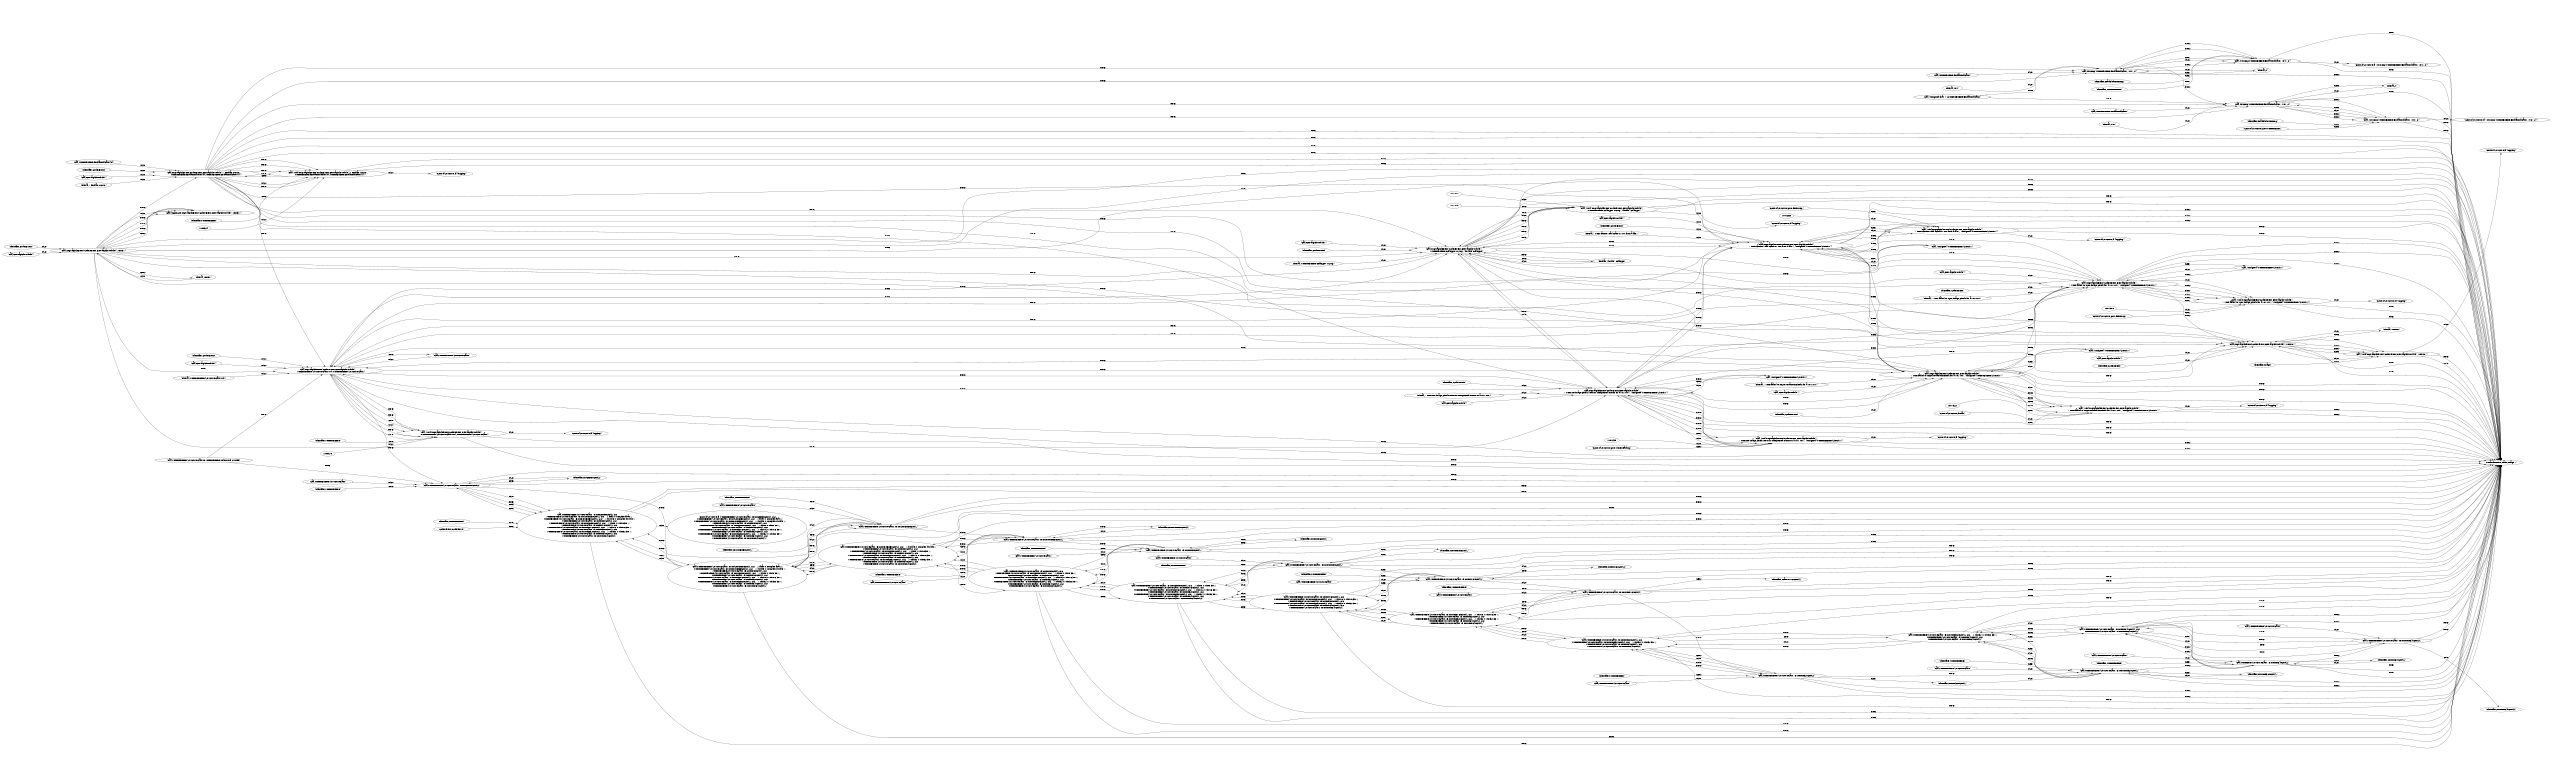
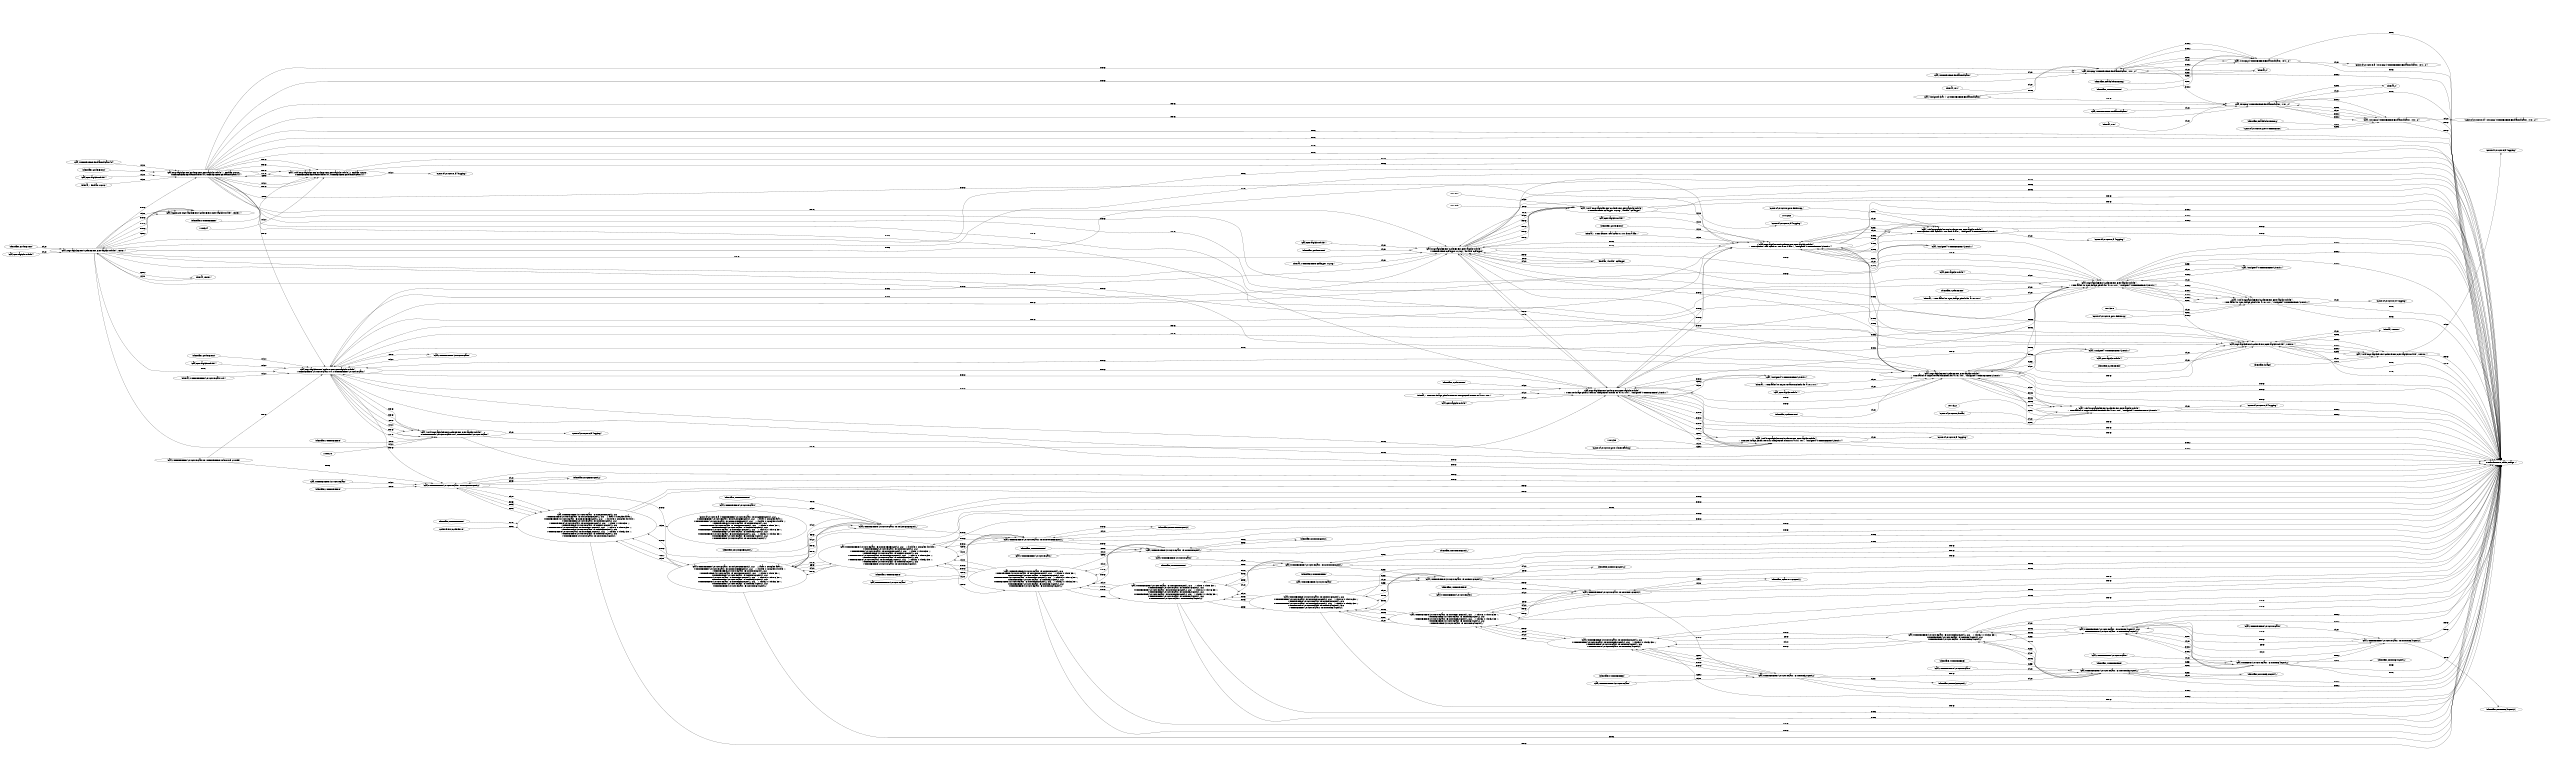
edge "(Call,MATLAB_HDR.StructureClass != mxUINT8_CLASS)" -> "(Identifier,mxUINT8_CLASS)": removed, label "CFG:"
edge "(Call,MATLAB_HDR.StructureClass != mxINT16_CLASS)" -> "(Call,MATLAB_HDR.StructureClass != mxUINT16_CLASS)": label "AST: " -> "DDG: "
edge "(Identifier,scanrow16_CLASS)" -> "(Call,MATLAB_HDR.StructureClass != mxUINT16_CLASS)": added, label "AST:"
edge "(Identifier,mxINT64_CLASS)" -> "(Call,MAT_HDR.StructureClass != mxINT64_CLASS)": removed, label "AST:"
edge "(Call,MATLAB_HDR.StructureClass != mxUINT32_CLASS)" -> "(Call,MAT_HDR.StructureClass != mxINT64_CLASS)": label "DDG: " -> "CFG: "
